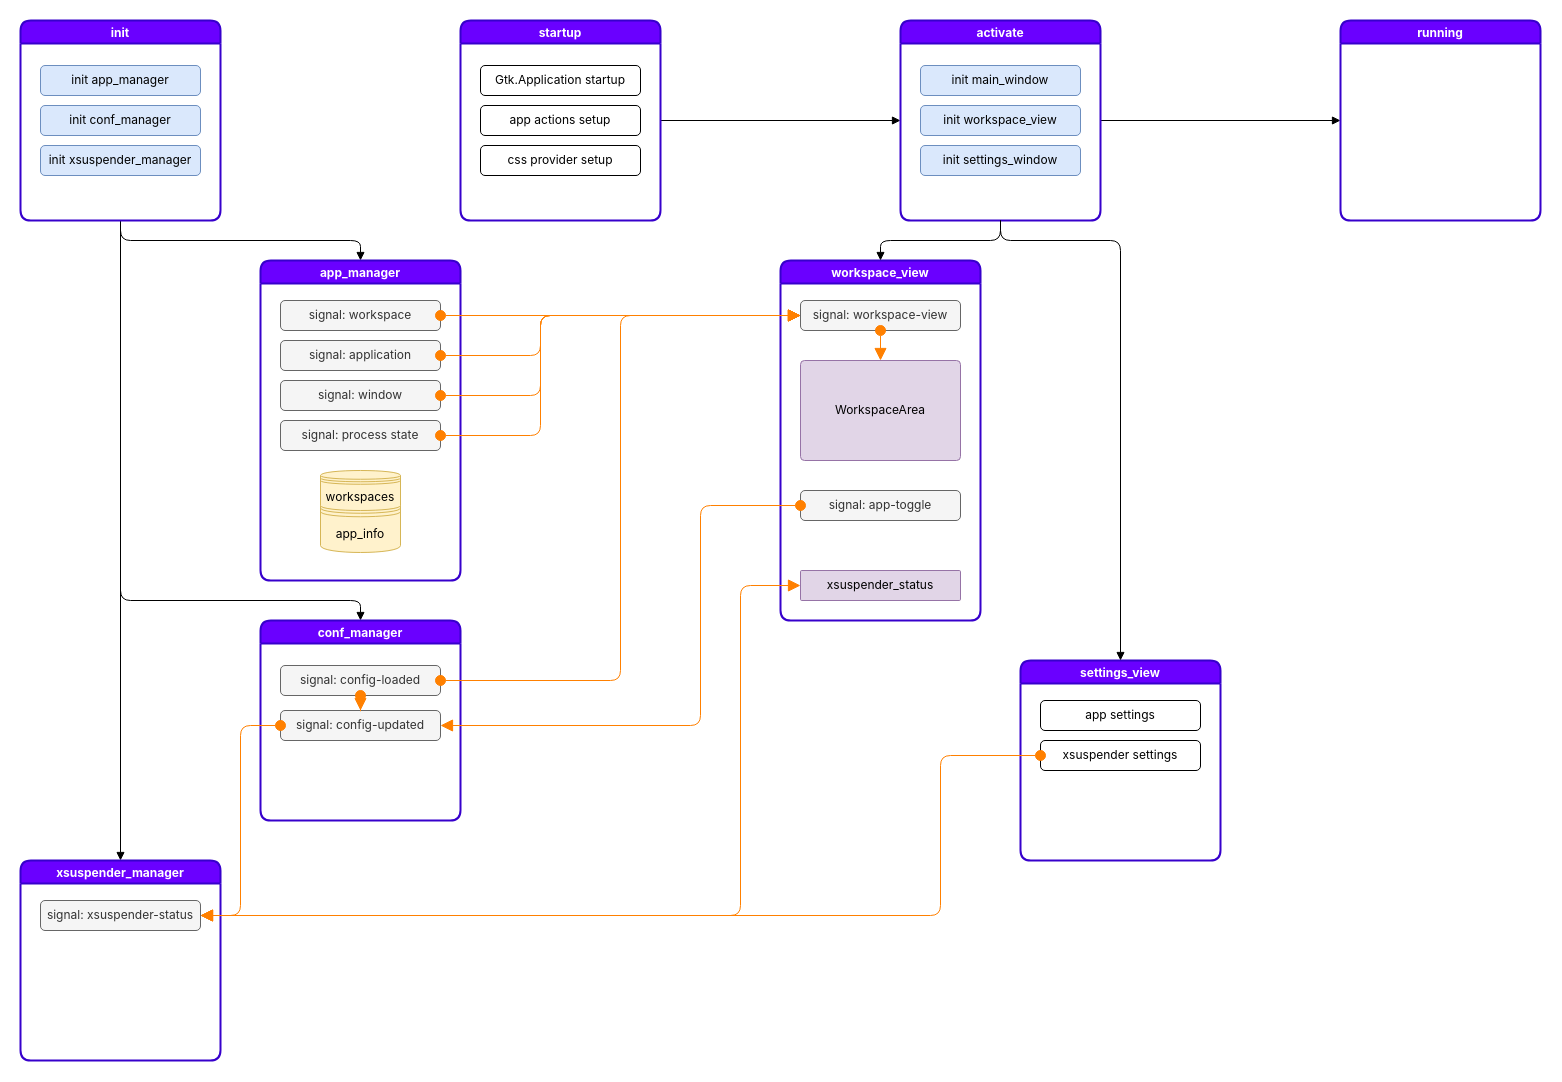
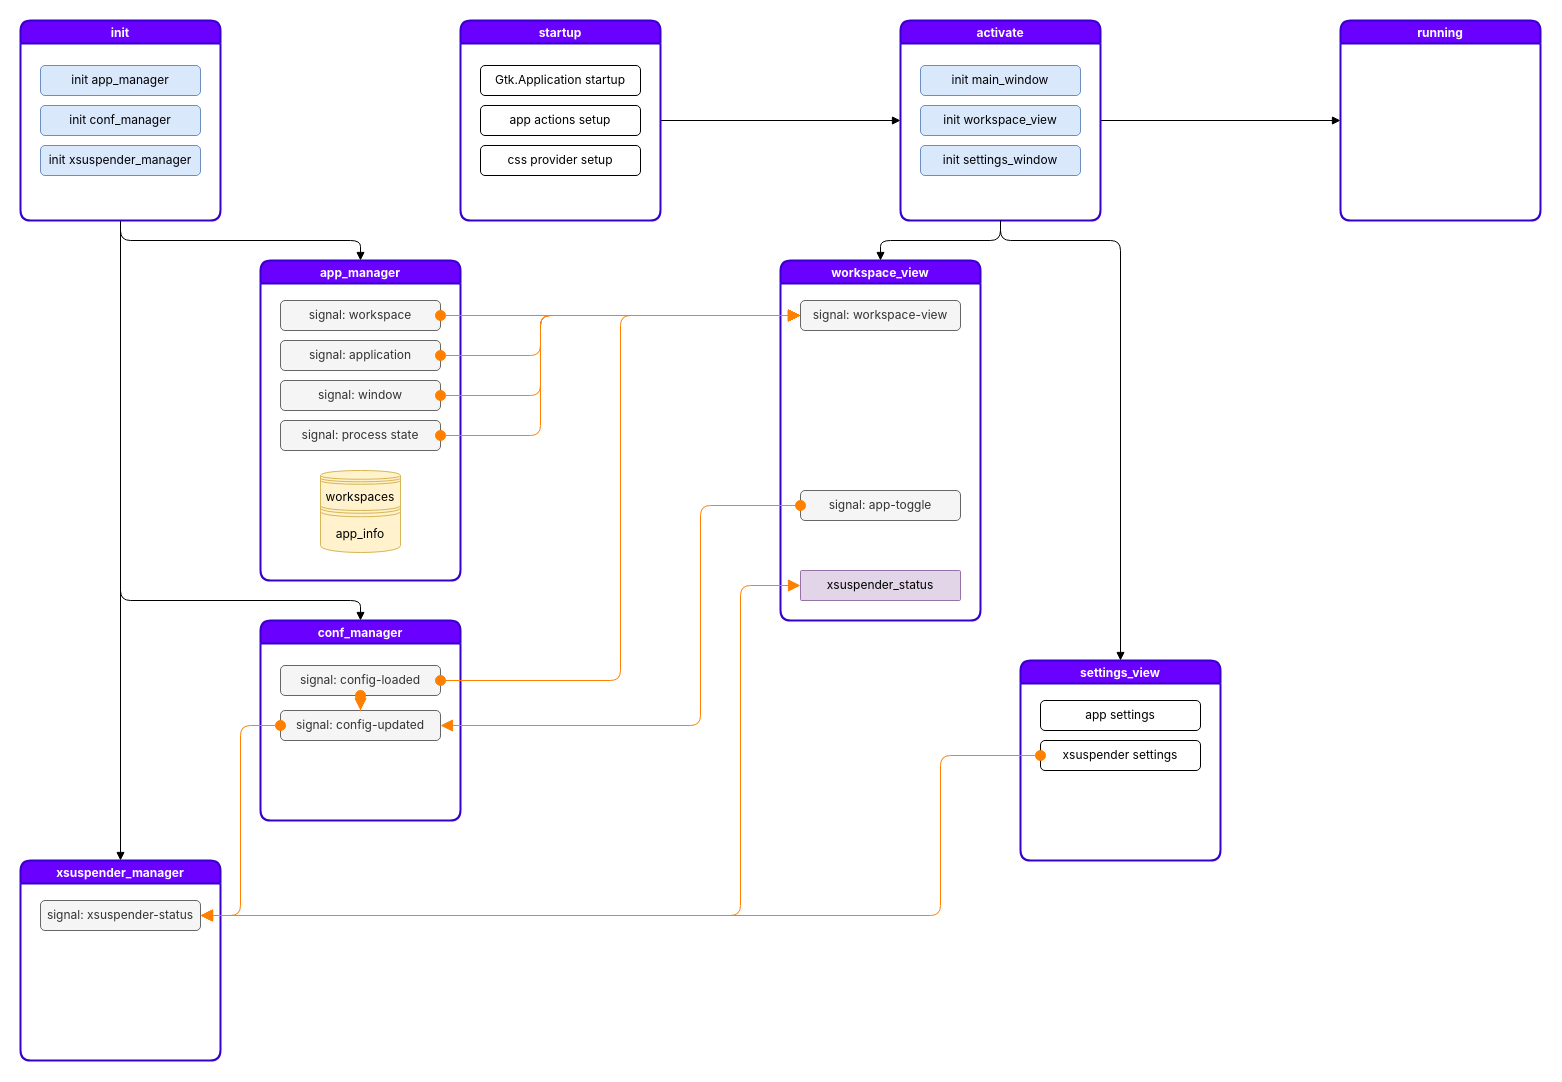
edge "signal: workspace-view" -- "WorkspaceArea": removed
node "WorkspaceArea": removed
